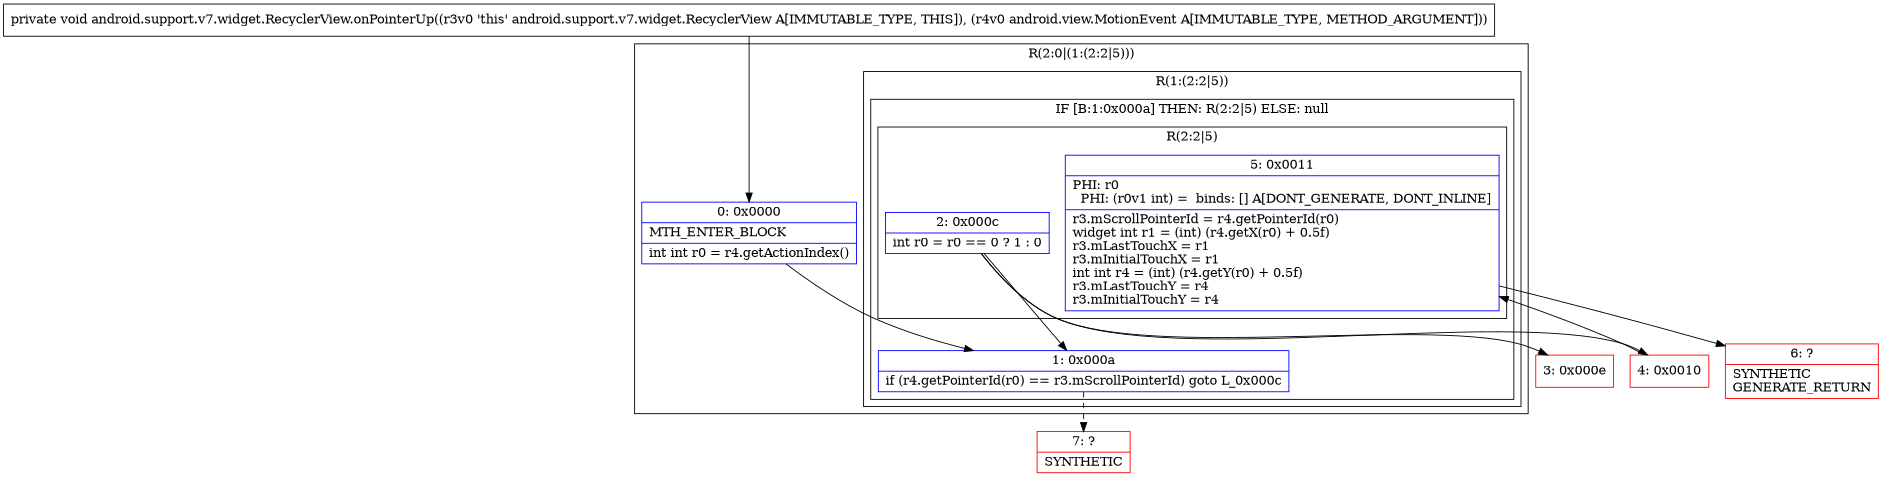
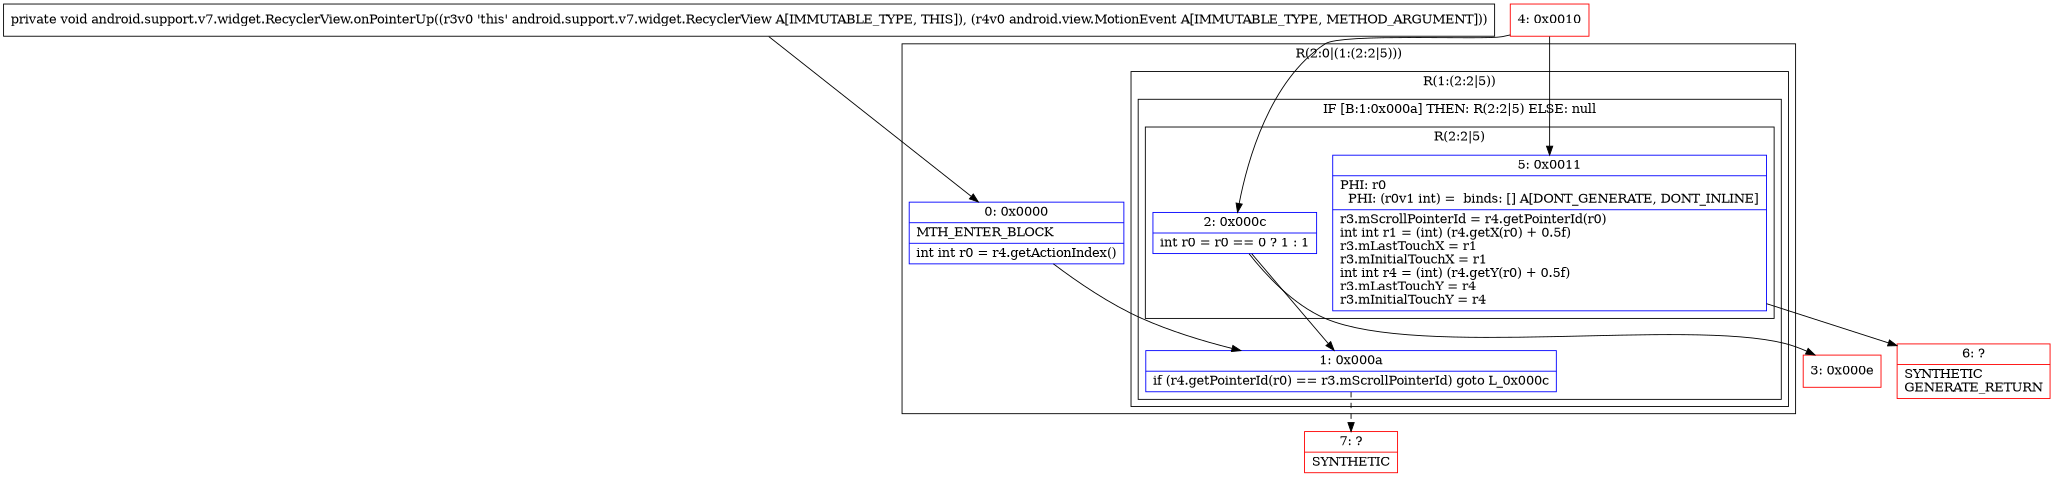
node "5: 0x0011": text "widget int r1 = (int) (r4.getX(r0) + 0.5f)" -> "int int r1 = (int) (r4.getX(r0) + 0.5f)"
node "2: 0x000c": text "int r0 = r0 == 0 ? 1 : 0" -> "int r0 = r0 == 0 ? 1 : 1"
edge "2: 0x000c" -> "4: 0x0010": reversed
